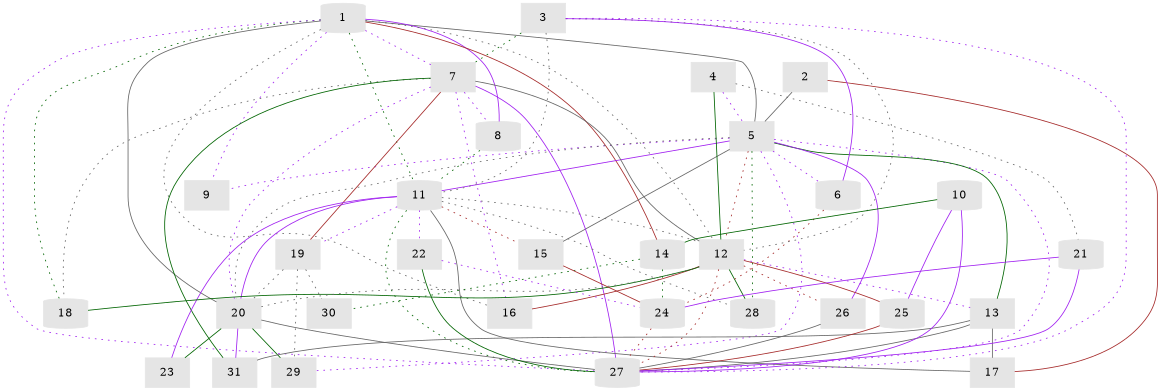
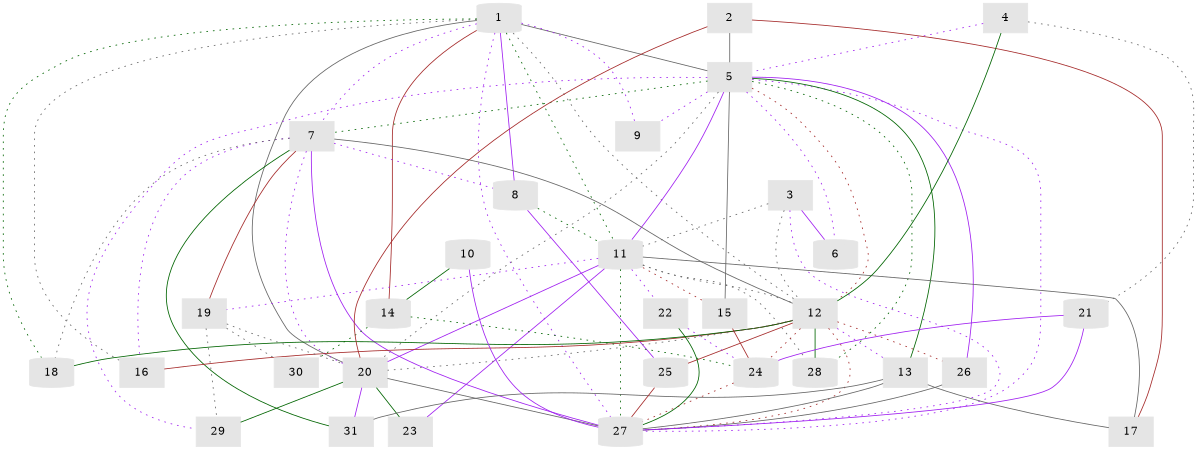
edge "3" -- "7": now "5" -- "7"
edge "2" -- "20": added
edge "10" -- "25": now "8" -- "25"
edge "6" -- "24": now "12" -- "24"
